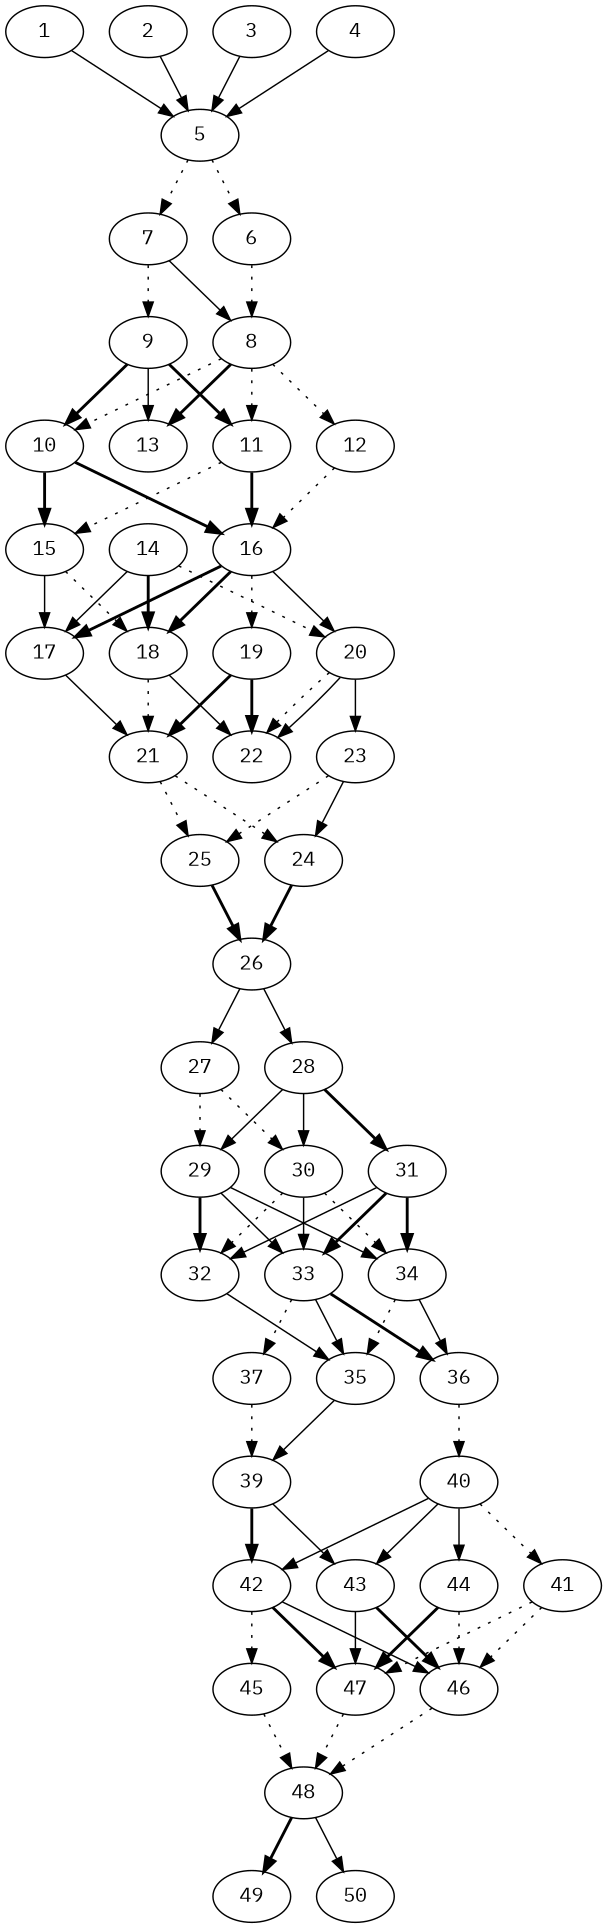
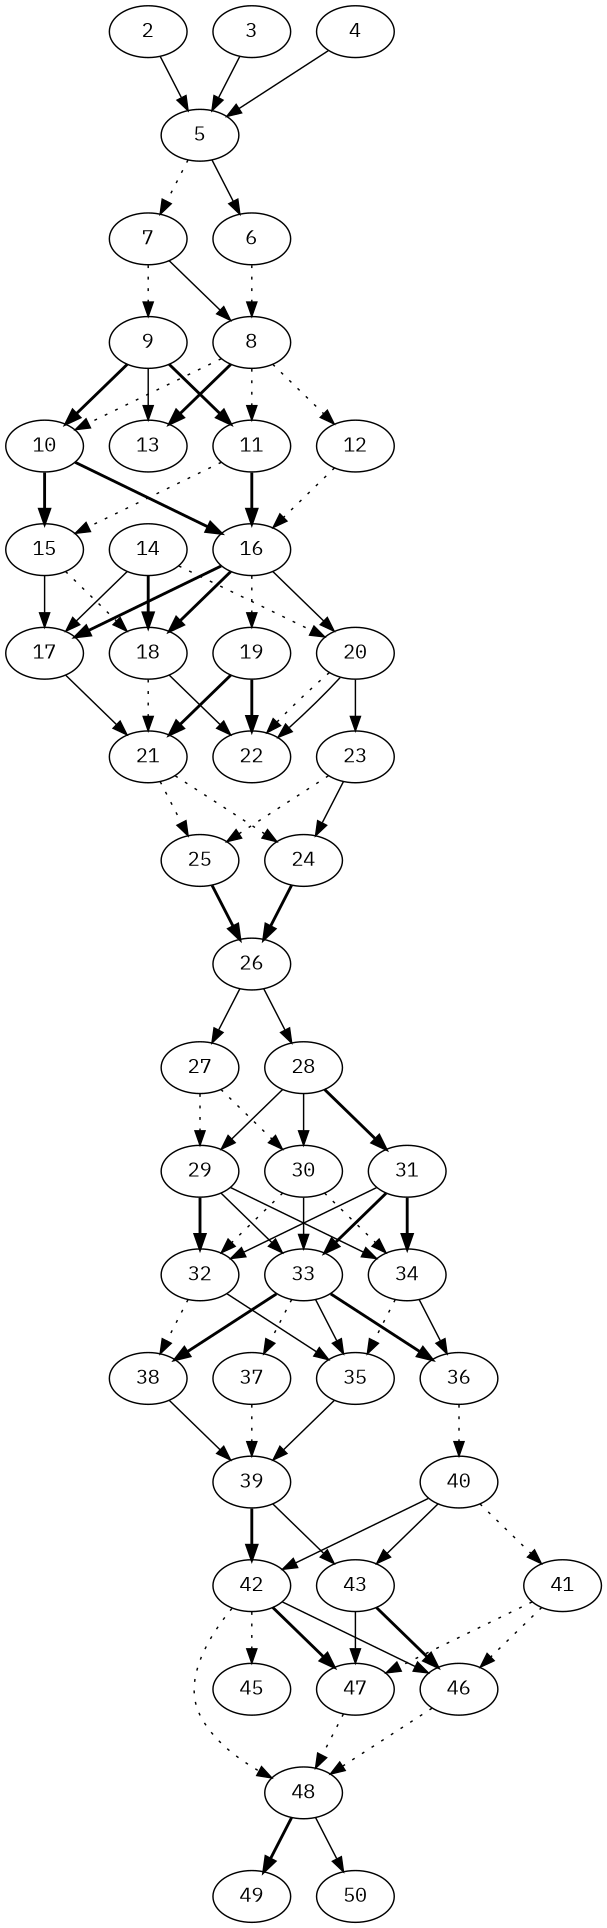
node "1": removed
edge "5" -> "6": style dotted -> solid
node "38": added
node "44": removed
edge "45" -> "48": now "42" -> "48"
